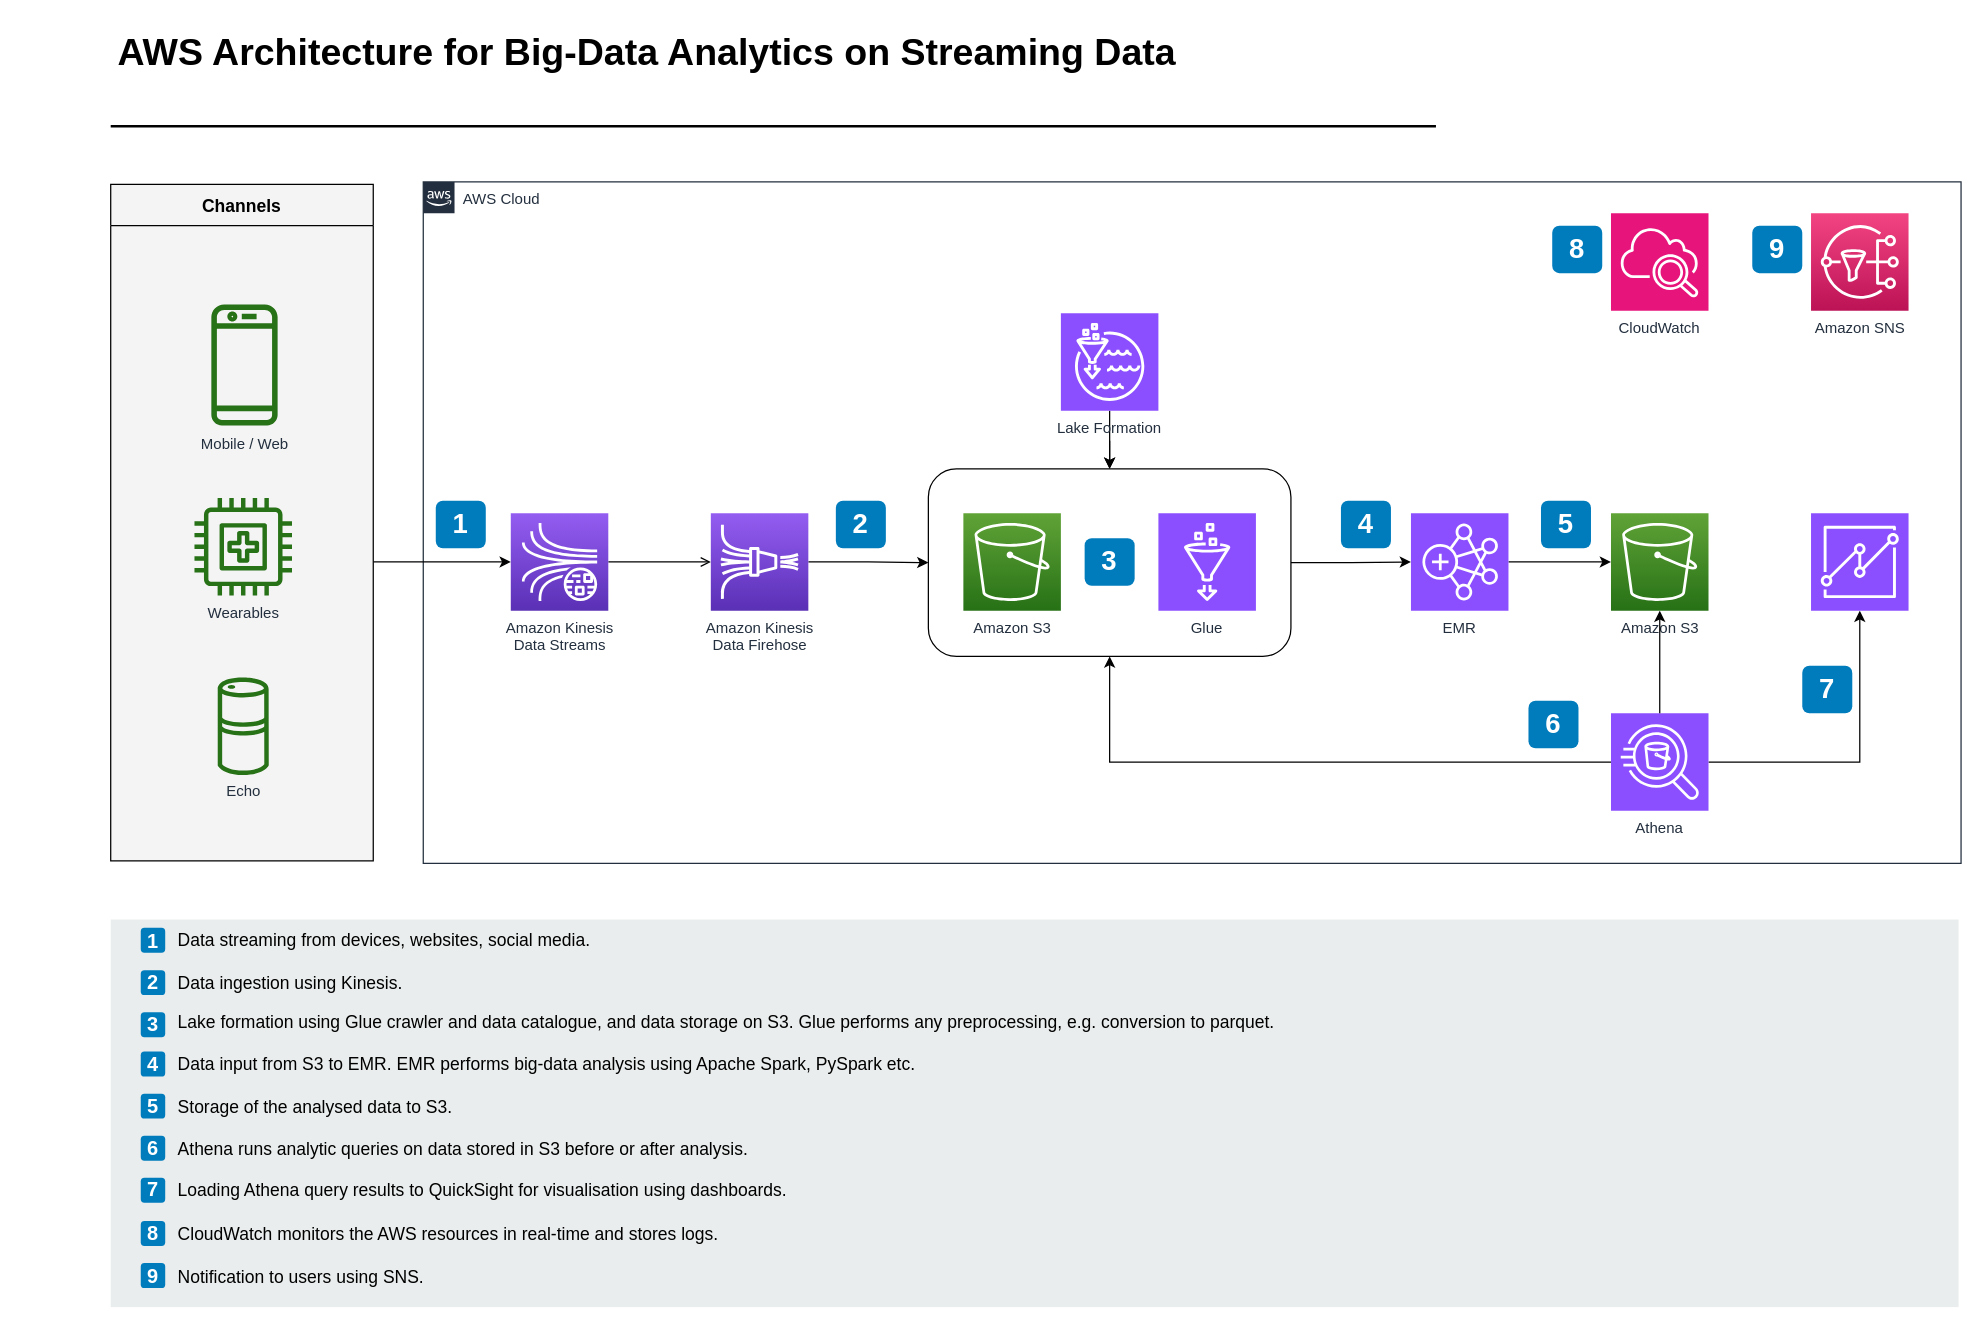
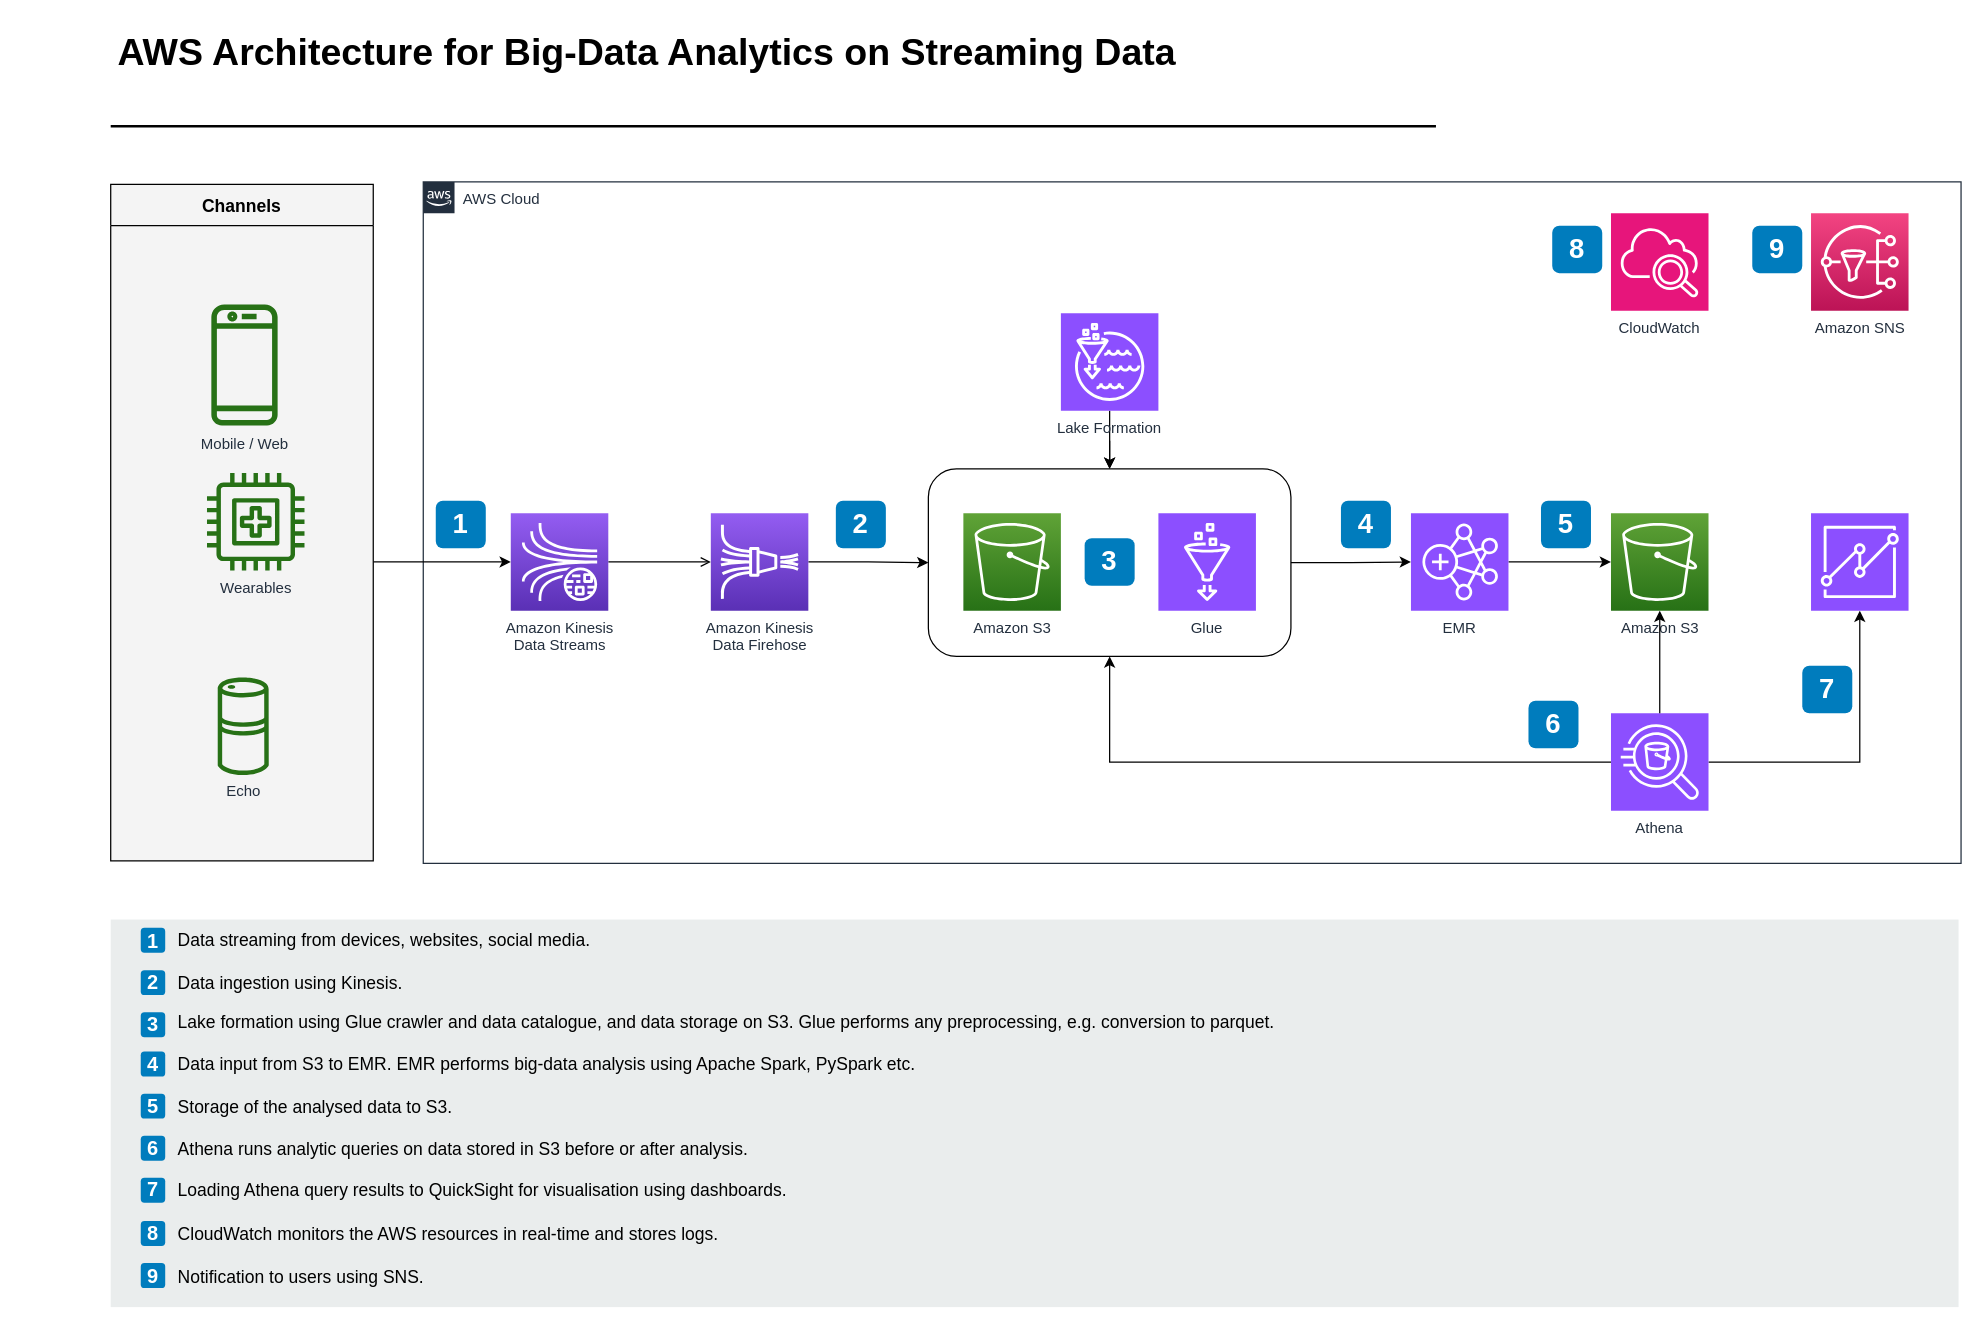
node "Wearables": moved (243, 547) -> (256, 522)
